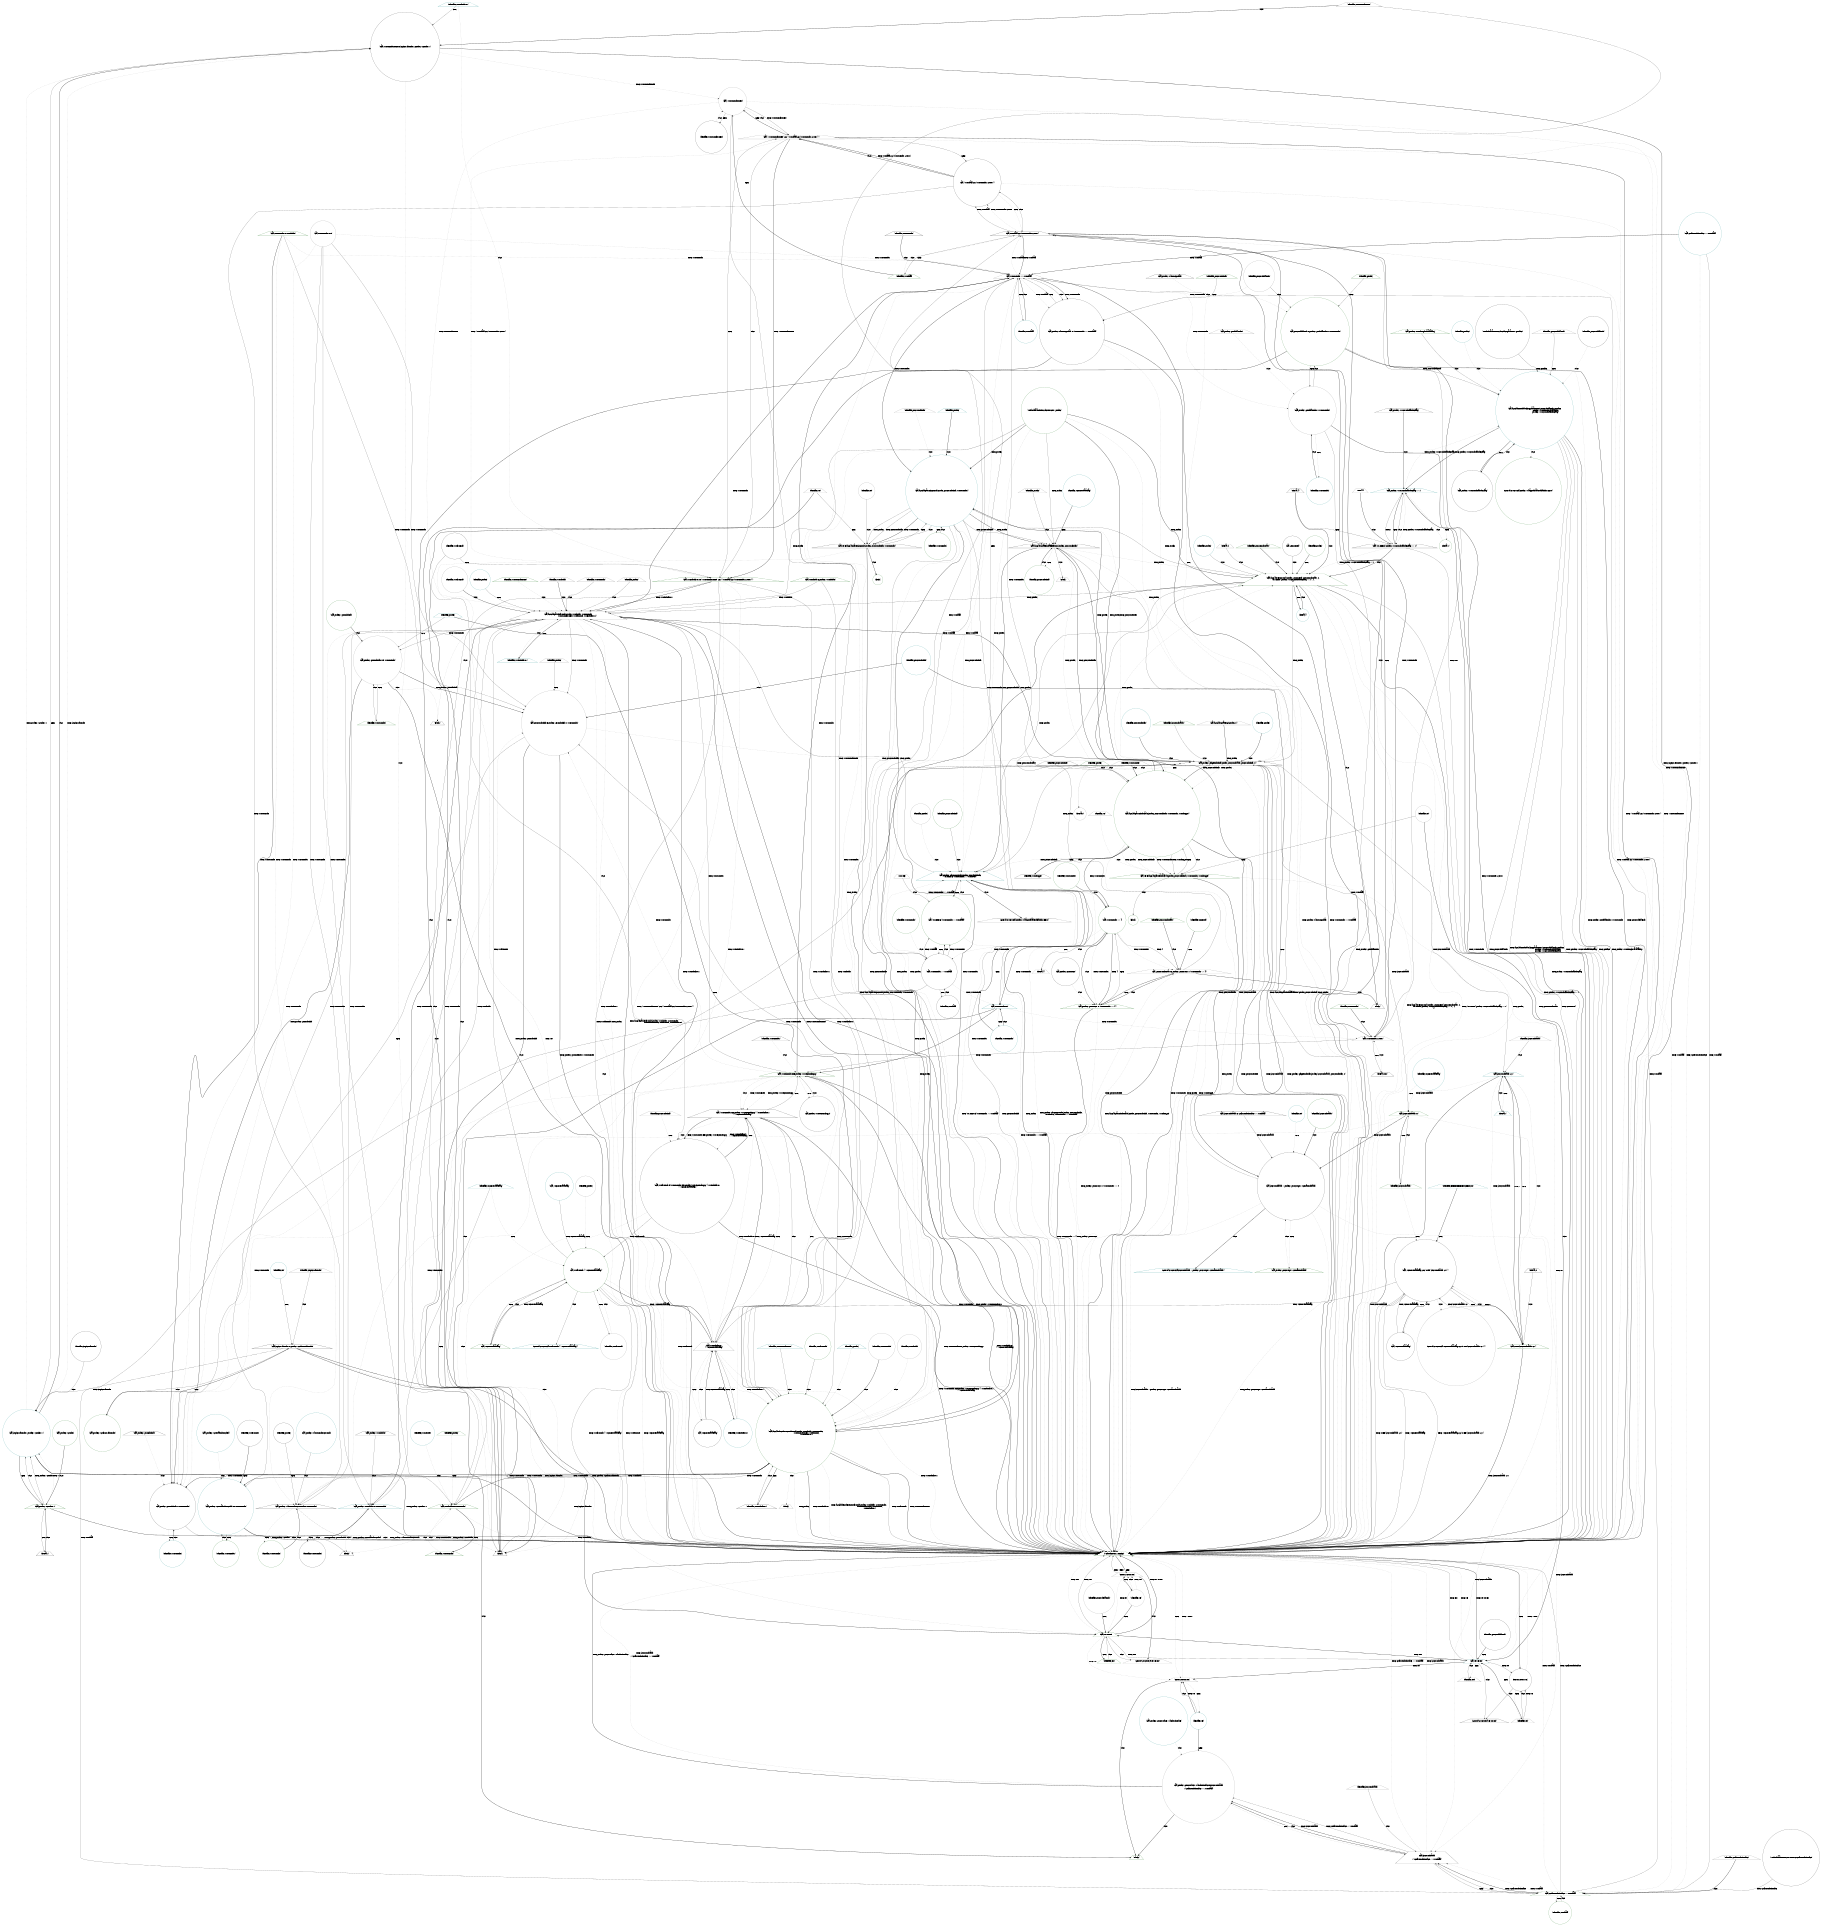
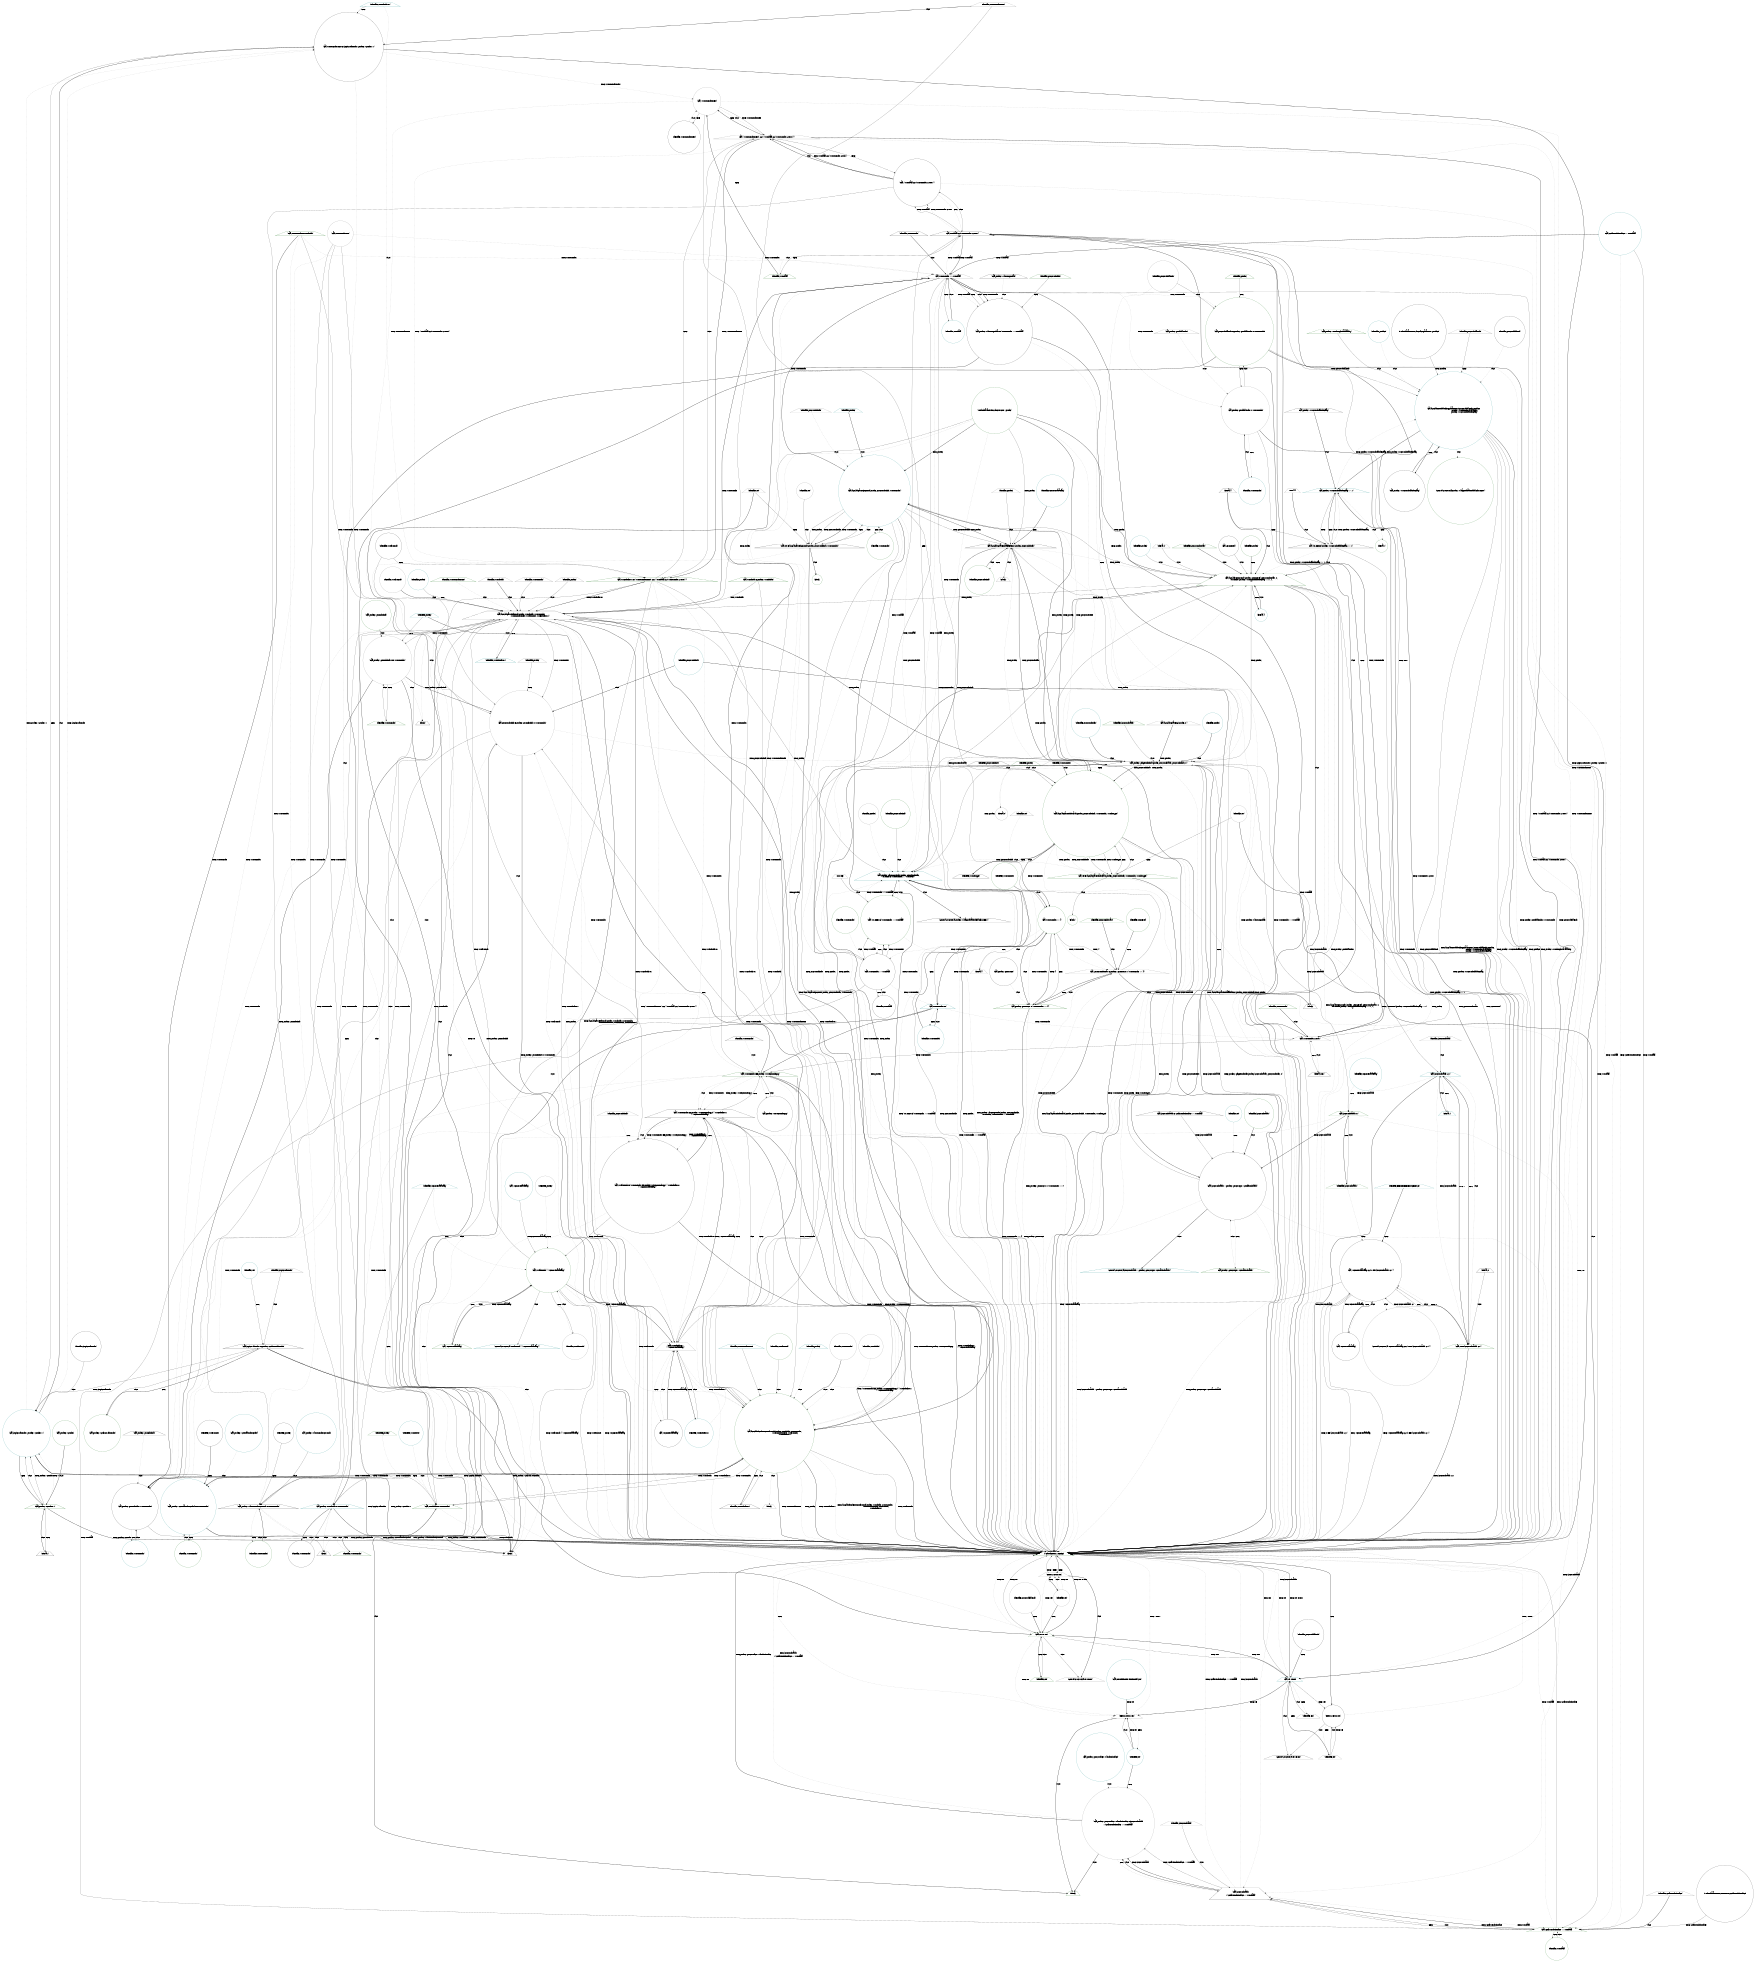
node "(Call,ps_dec->u1_mb_idx)": removed
node "(Call,ret = ERROR_MB_ADDRESS_T)": added
